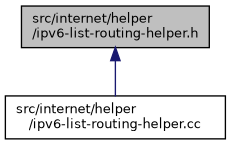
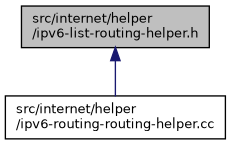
node "src/internet/helper /ipv6-list-routing-helper.cc": label "src/internet/helper /ipv6-list-routing-helper.cc" -> "src/internet/helper /ipv6-routing-routing-helper.cc"
